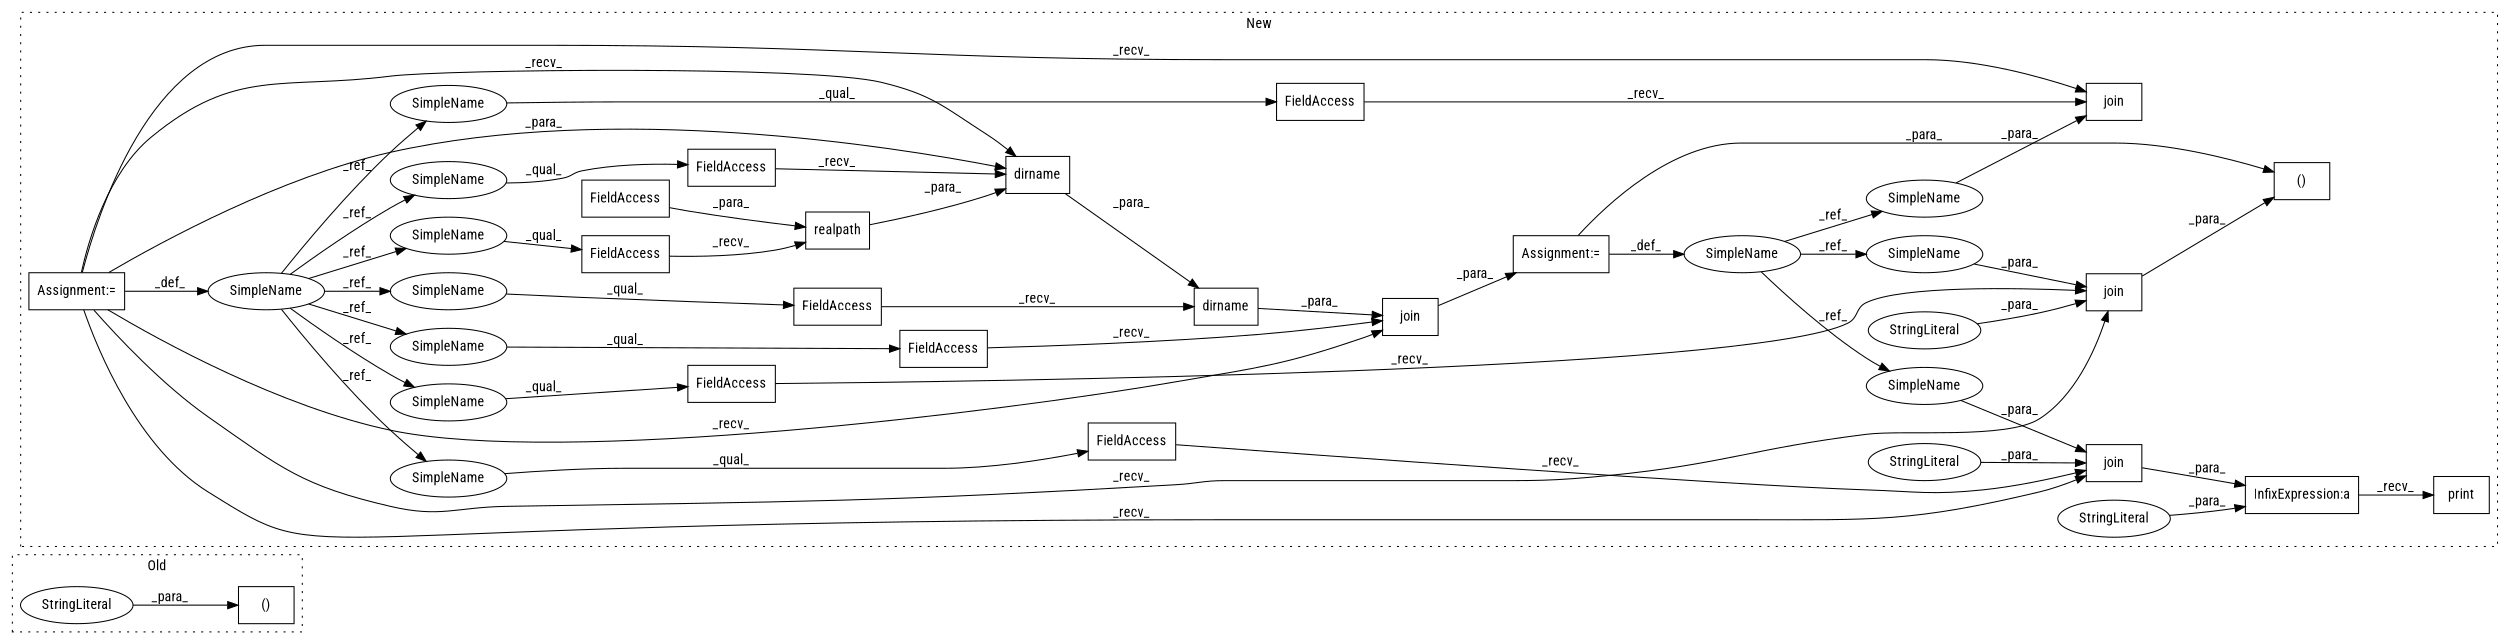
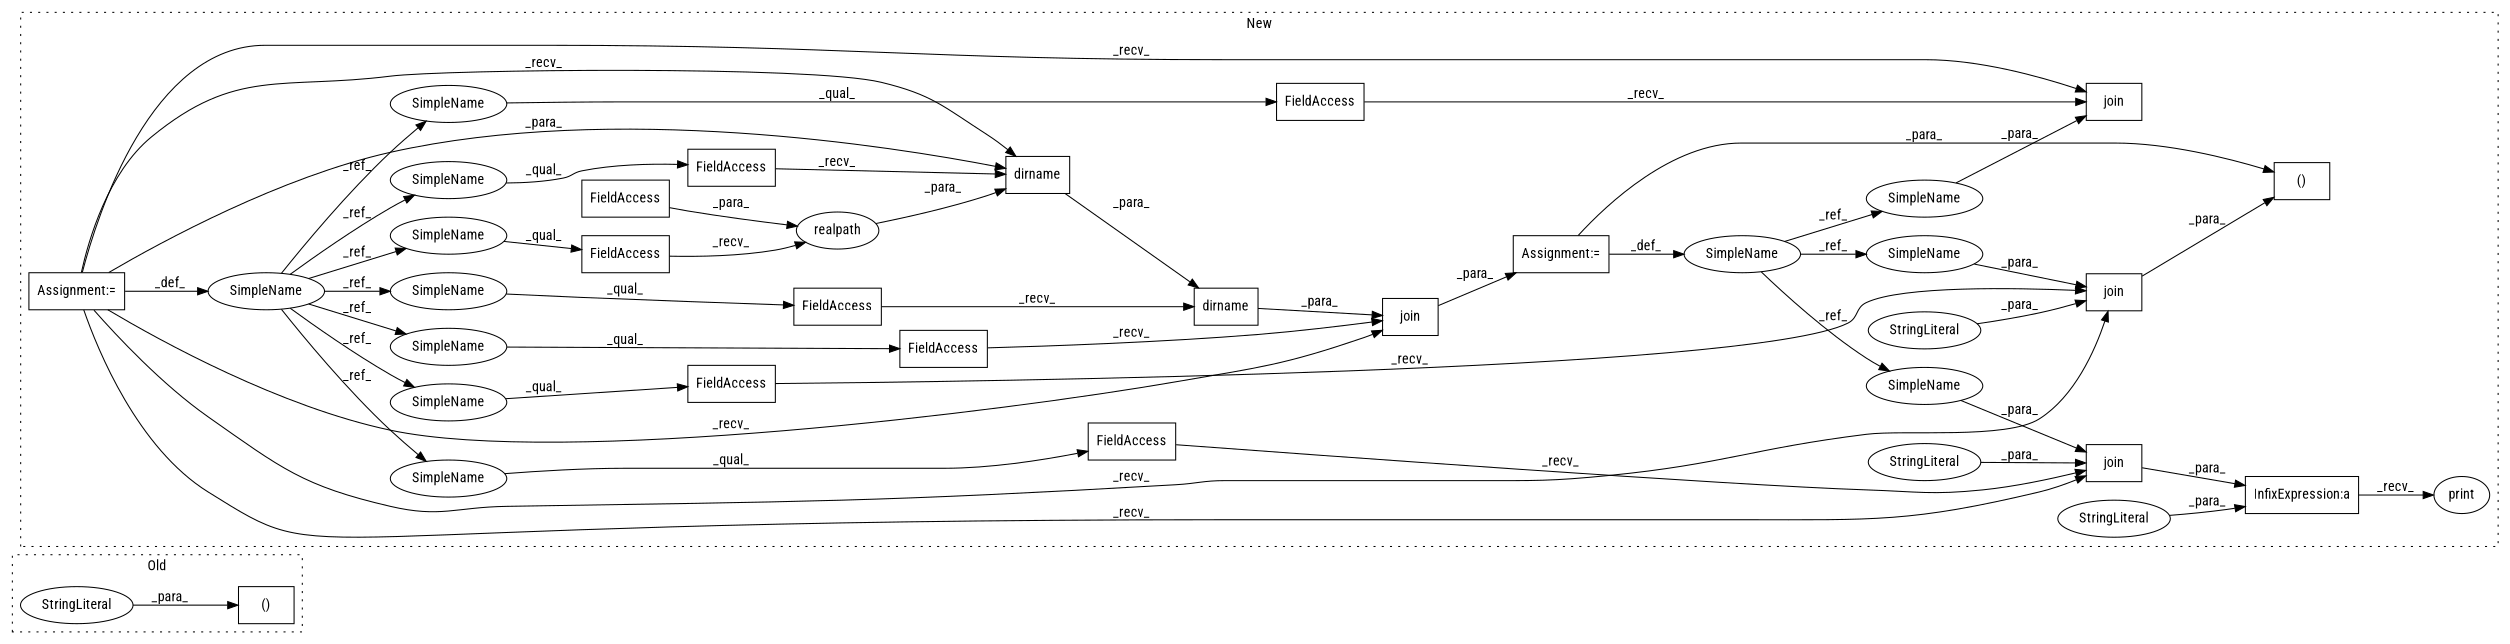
node "realpath": shape box -> ellipse
node "print": shape box -> ellipse
